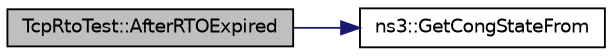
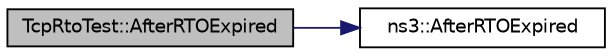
node "ns3::GetCongStateFrom": label "ns3::GetCongStateFrom" -> "ns3::AfterRTOExpired"
